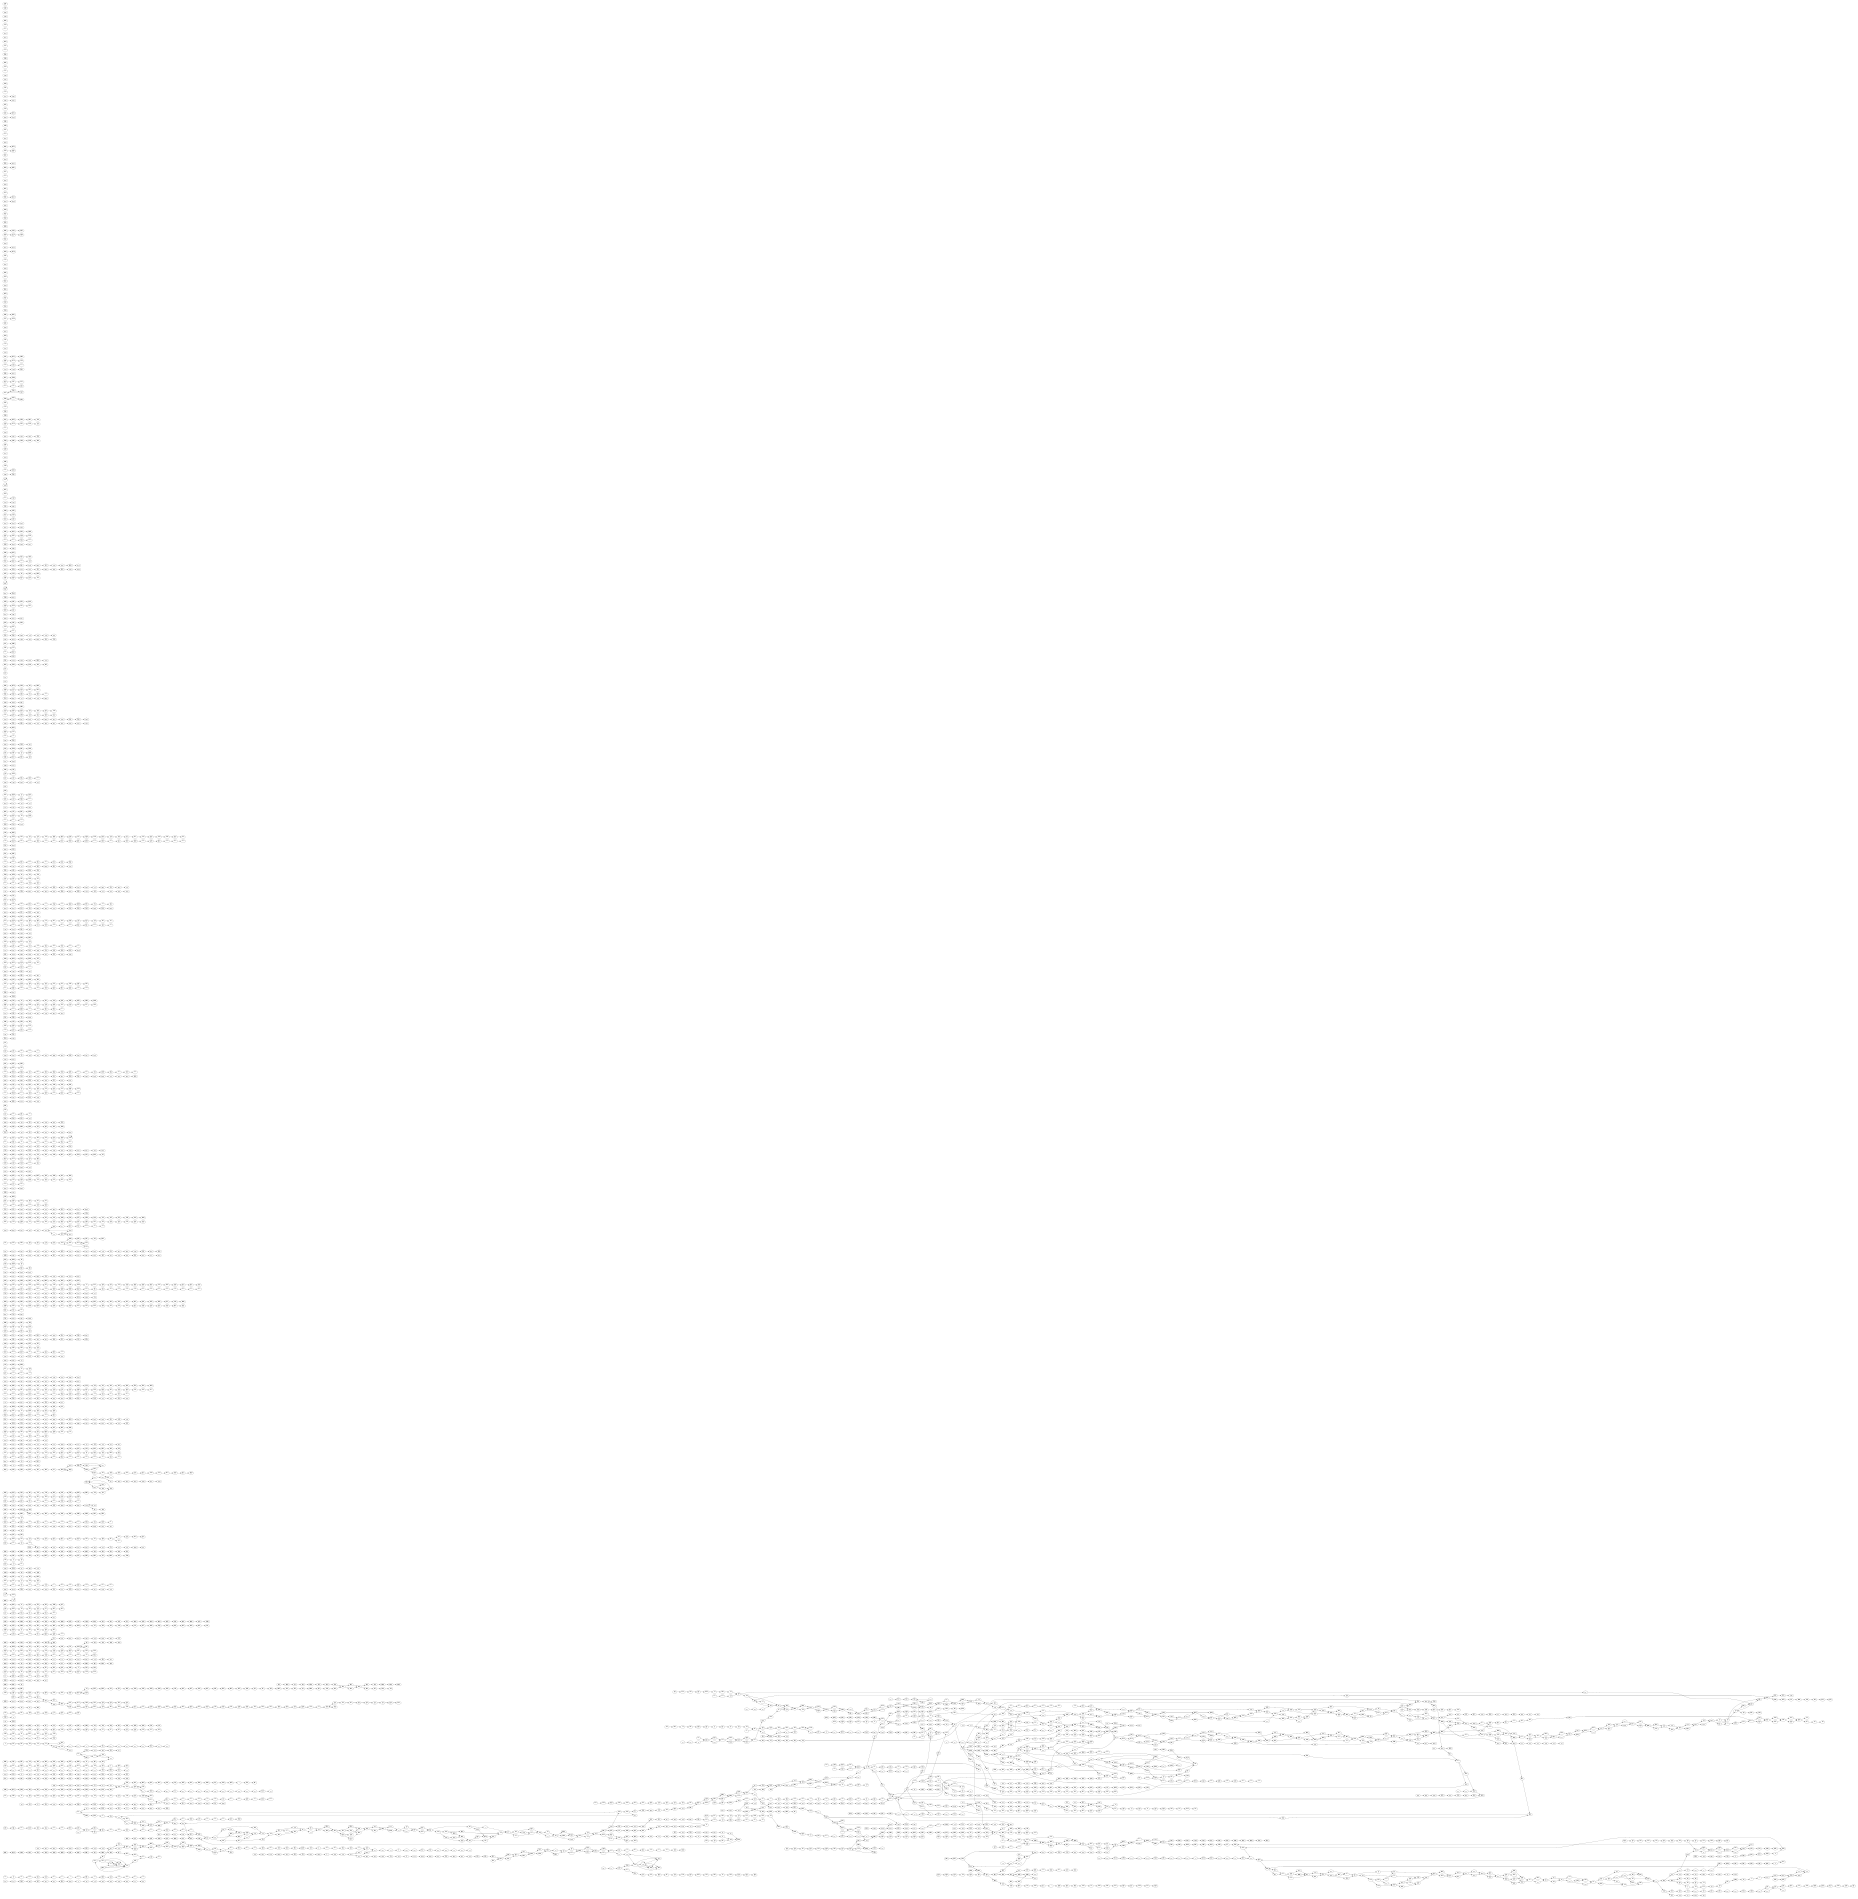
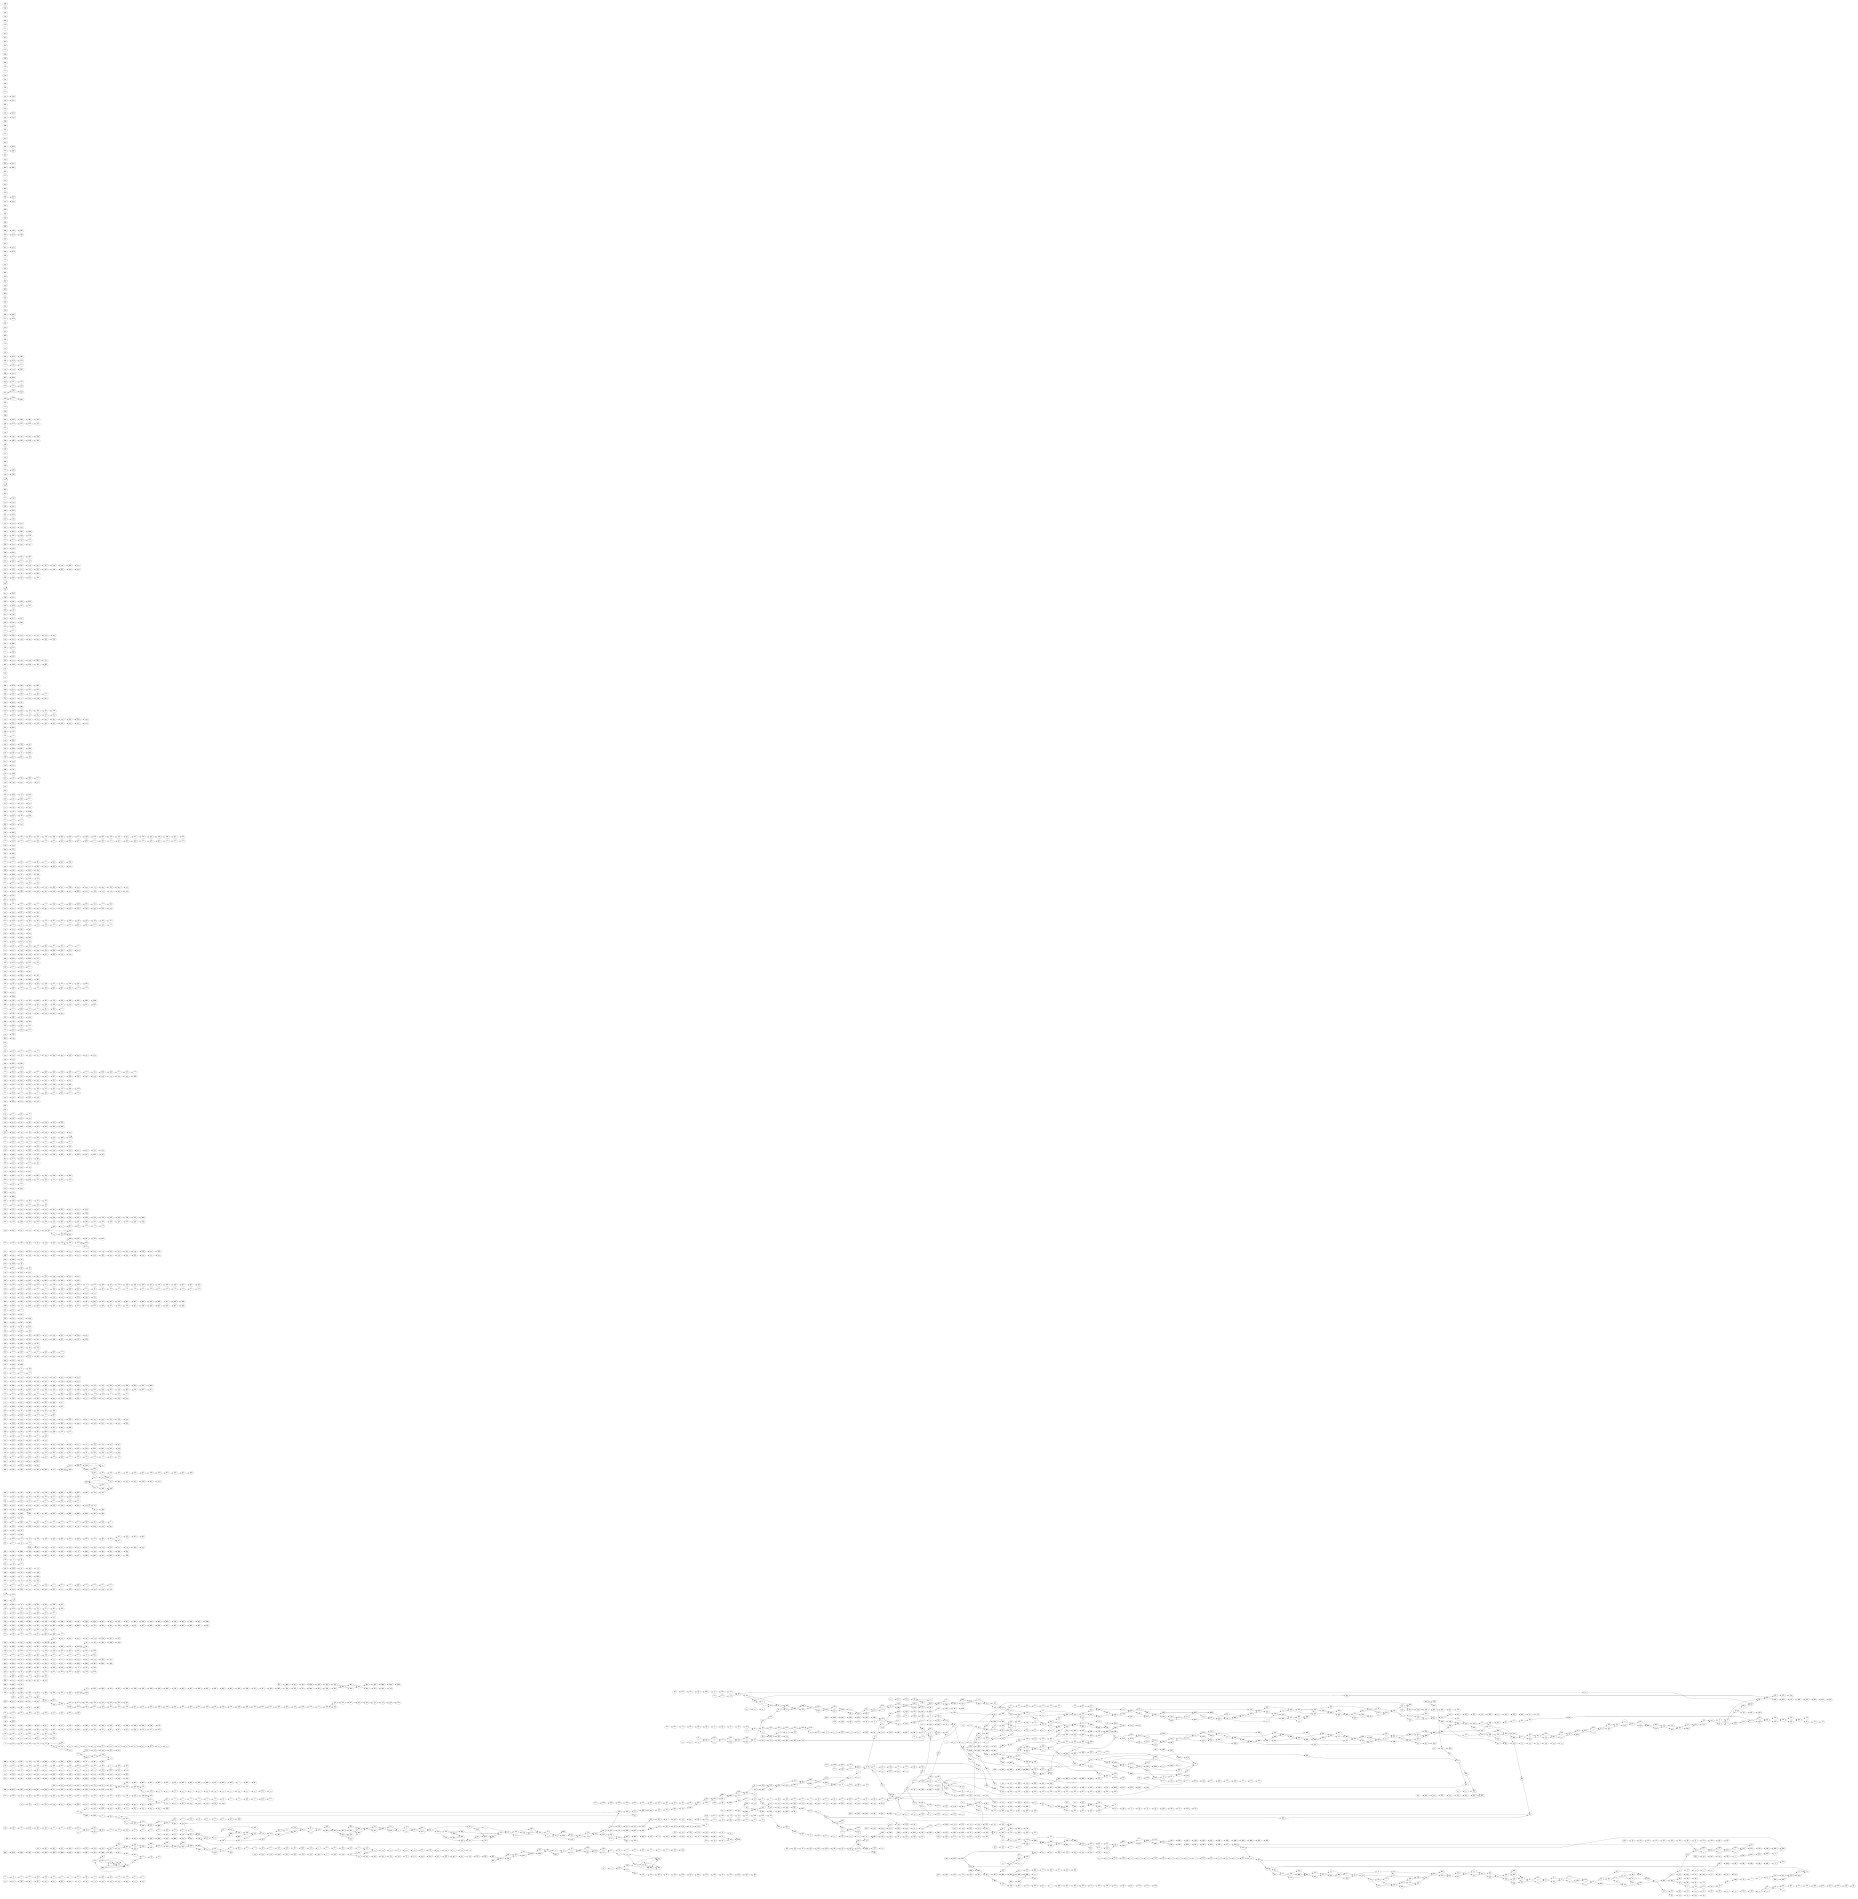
node "794+": removed
